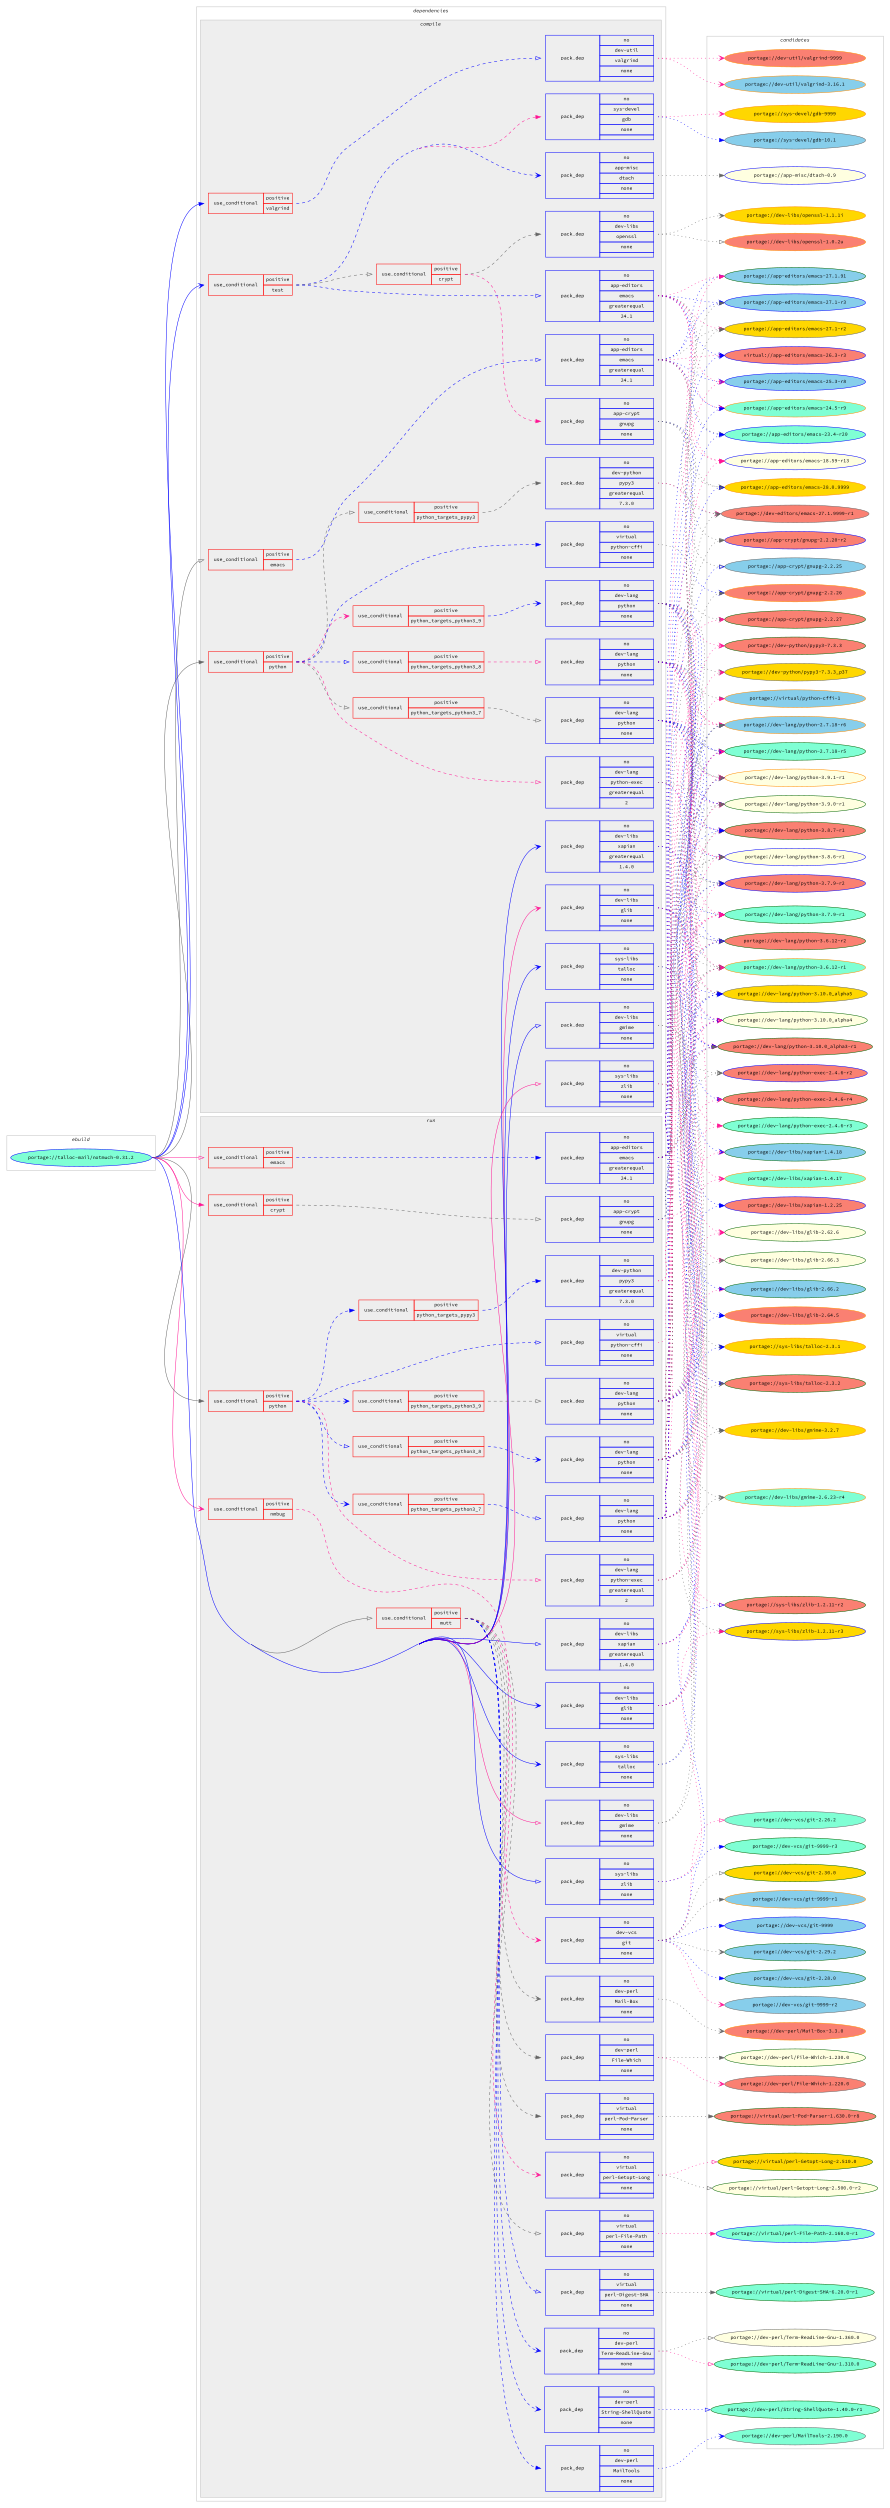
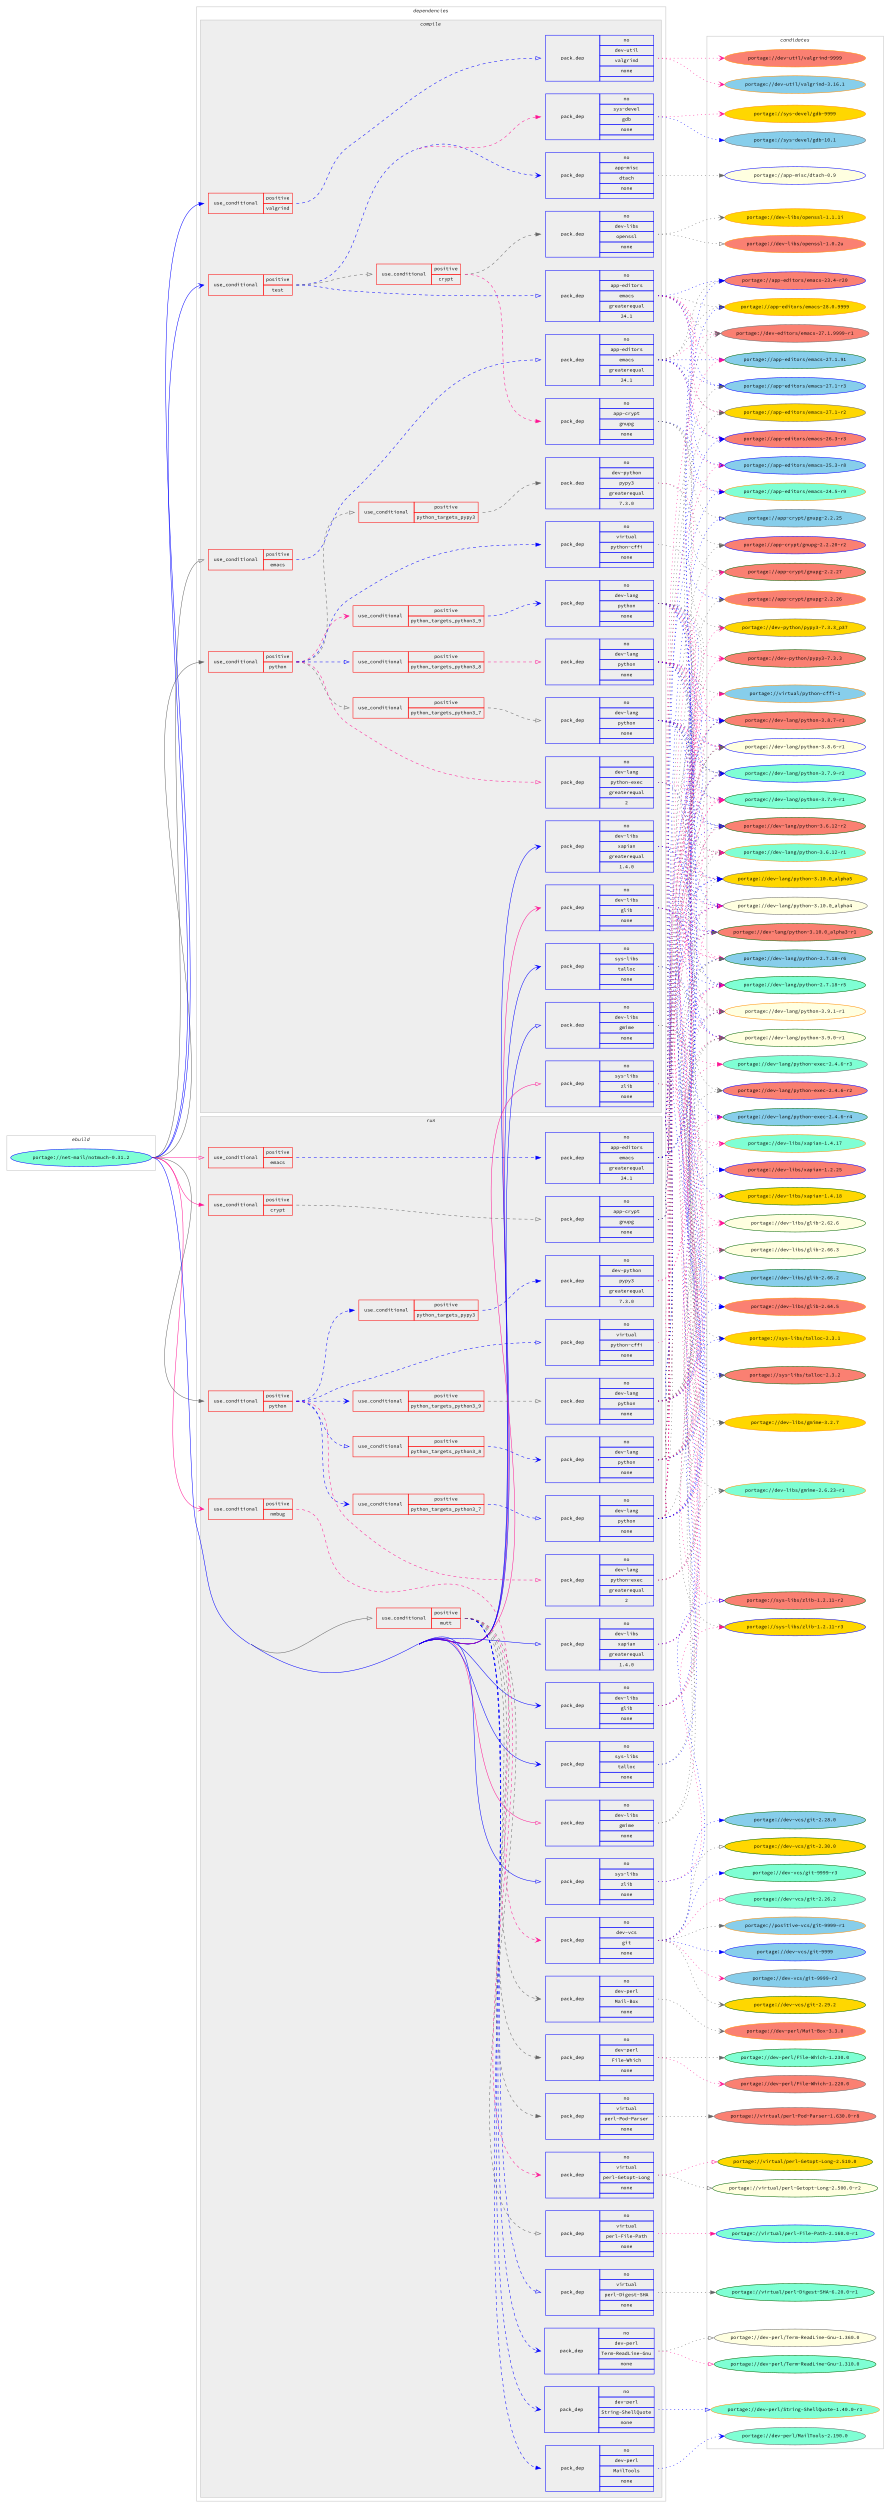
node "virtual://app-editors/emacs-26.3-r3": label "virtual://app-editors/emacs-26.3-r3" -> "portage://app-editors/emacs-26.3-r3"
node "portage://app-editors/emacs-23.4-r20": fillcolor aquamarine -> salmon
node "portage://app-editors/emacs-18.59-r13": removed
node "portage://dev-lang/python-2.7.18-r6": color darkorange -> darkgreen
node "portage://dev-lang/python-3.7.9-r2": fillcolor salmon -> aquamarine
node "portage://dev-lang/python-3.10.0_alpha4": color darkgreen -> gray40
node "portage://dev-lang/python-exec-2.4.6-r4": fillcolor salmon -> skyblue
node "portage://dev-lang/python-exec-2.4.6-r3": color darkgreen -> gray40
node "portage://dev-libs/xapian-1.4.18": fillcolor skyblue -> gold
node "portage://talloc-mail/notmuch-0.31.2": label "portage://talloc-mail/notmuch-0.31.2" -> "portage://net-mail/notmuch-0.31.2"
node "portage://dev-libs/gmime-2.6.23-r4": label "portage://dev-libs/gmime-2.6.23-r4" -> "portage://dev-libs/gmime-2.6.23-r1"
node "portage://dev-vcs/git-9999-r1": label "portage://dev-vcs/git-9999-r1" -> "portage://positive-vcs/git-9999-r1"
node "portage://dev-vcs/git-2.29.2": fillcolor skyblue -> gold
node "portage://dev-perl/File-Which-1.230.0": fillcolor lightyellow -> aquamarine
node "portage://virtual/perl-Pod-Parser-1.630.0-r8": color darkgreen -> gray40
node "portage://dev-perl/String-ShellQuote-1.40.0-r1": color darkgreen -> darkorange
